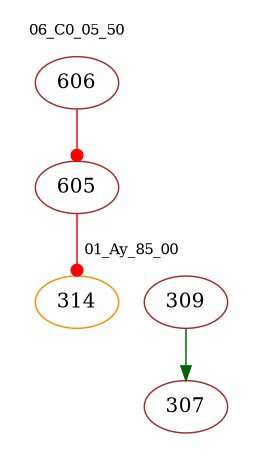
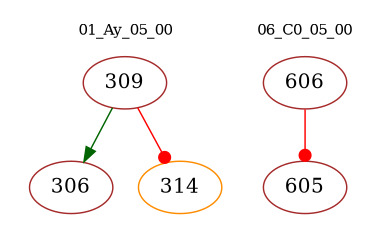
cluster "06_C0_05_50": label "06_C0_05_50" -> "06_C0_05_00"
edge "605" -> "314": now "309" -> "314"
cluster "01_Ay_85_00": label "01_Ay_85_00" -> "01_Ay_05_00"
node "307": label "307" -> "306"
